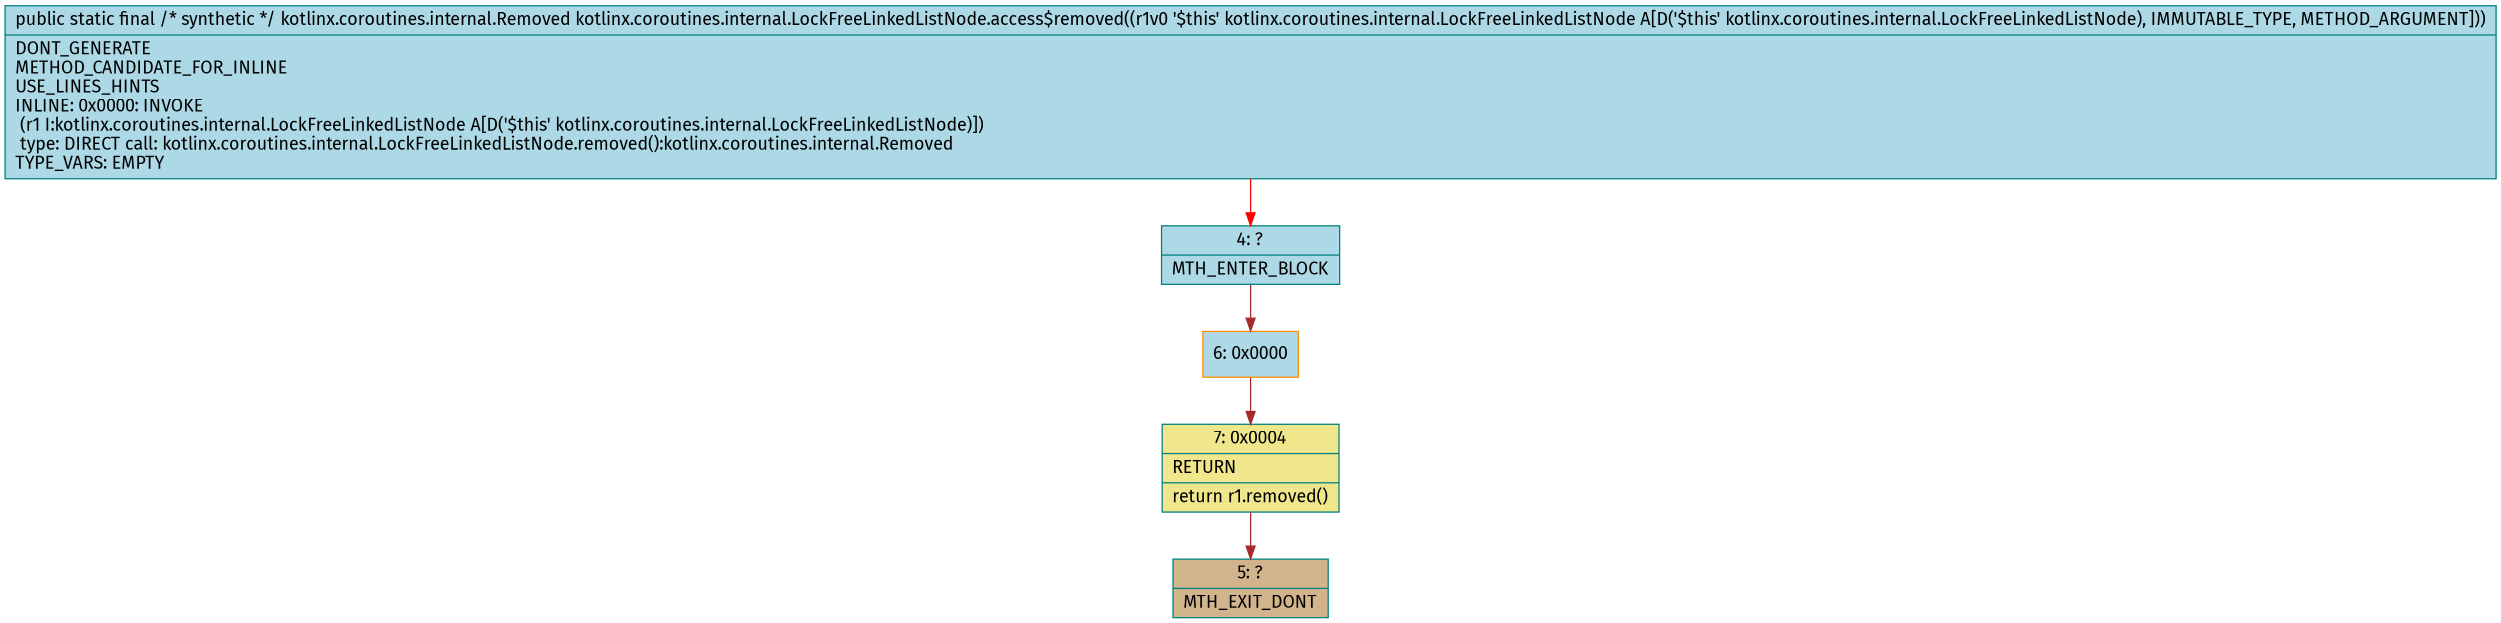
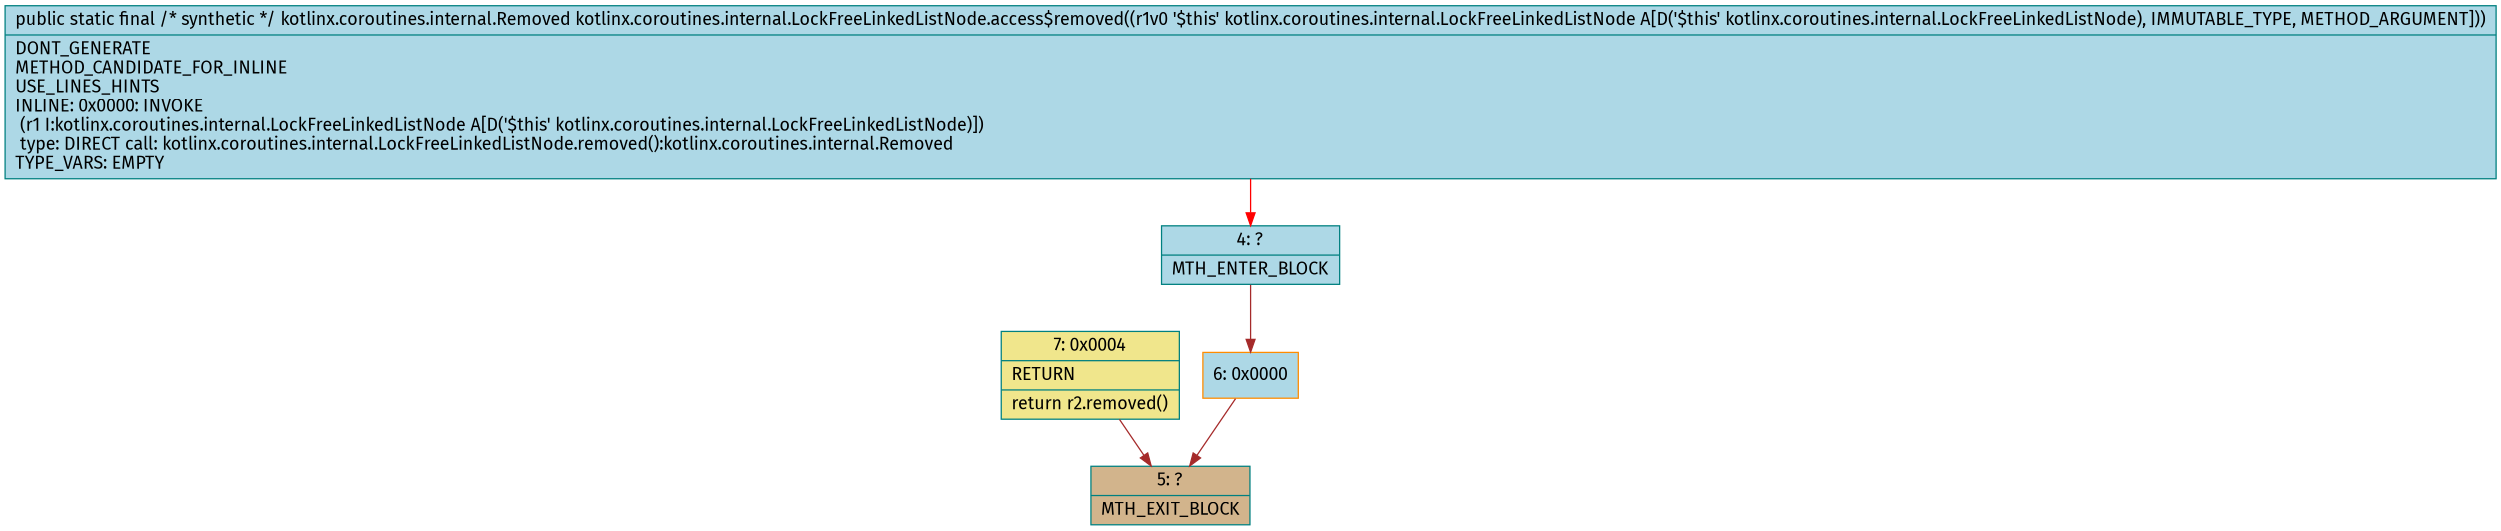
edge "6: 0x0000" -> "7: 0x0004": now "6: 0x0000" -> "5: ?"
node "7: 0x0004": text "return r1.removed()" -> "return r2.removed()"
node "5: ?": text "MTH_EXIT_DONT" -> "MTH_EXIT_BLOCK"
